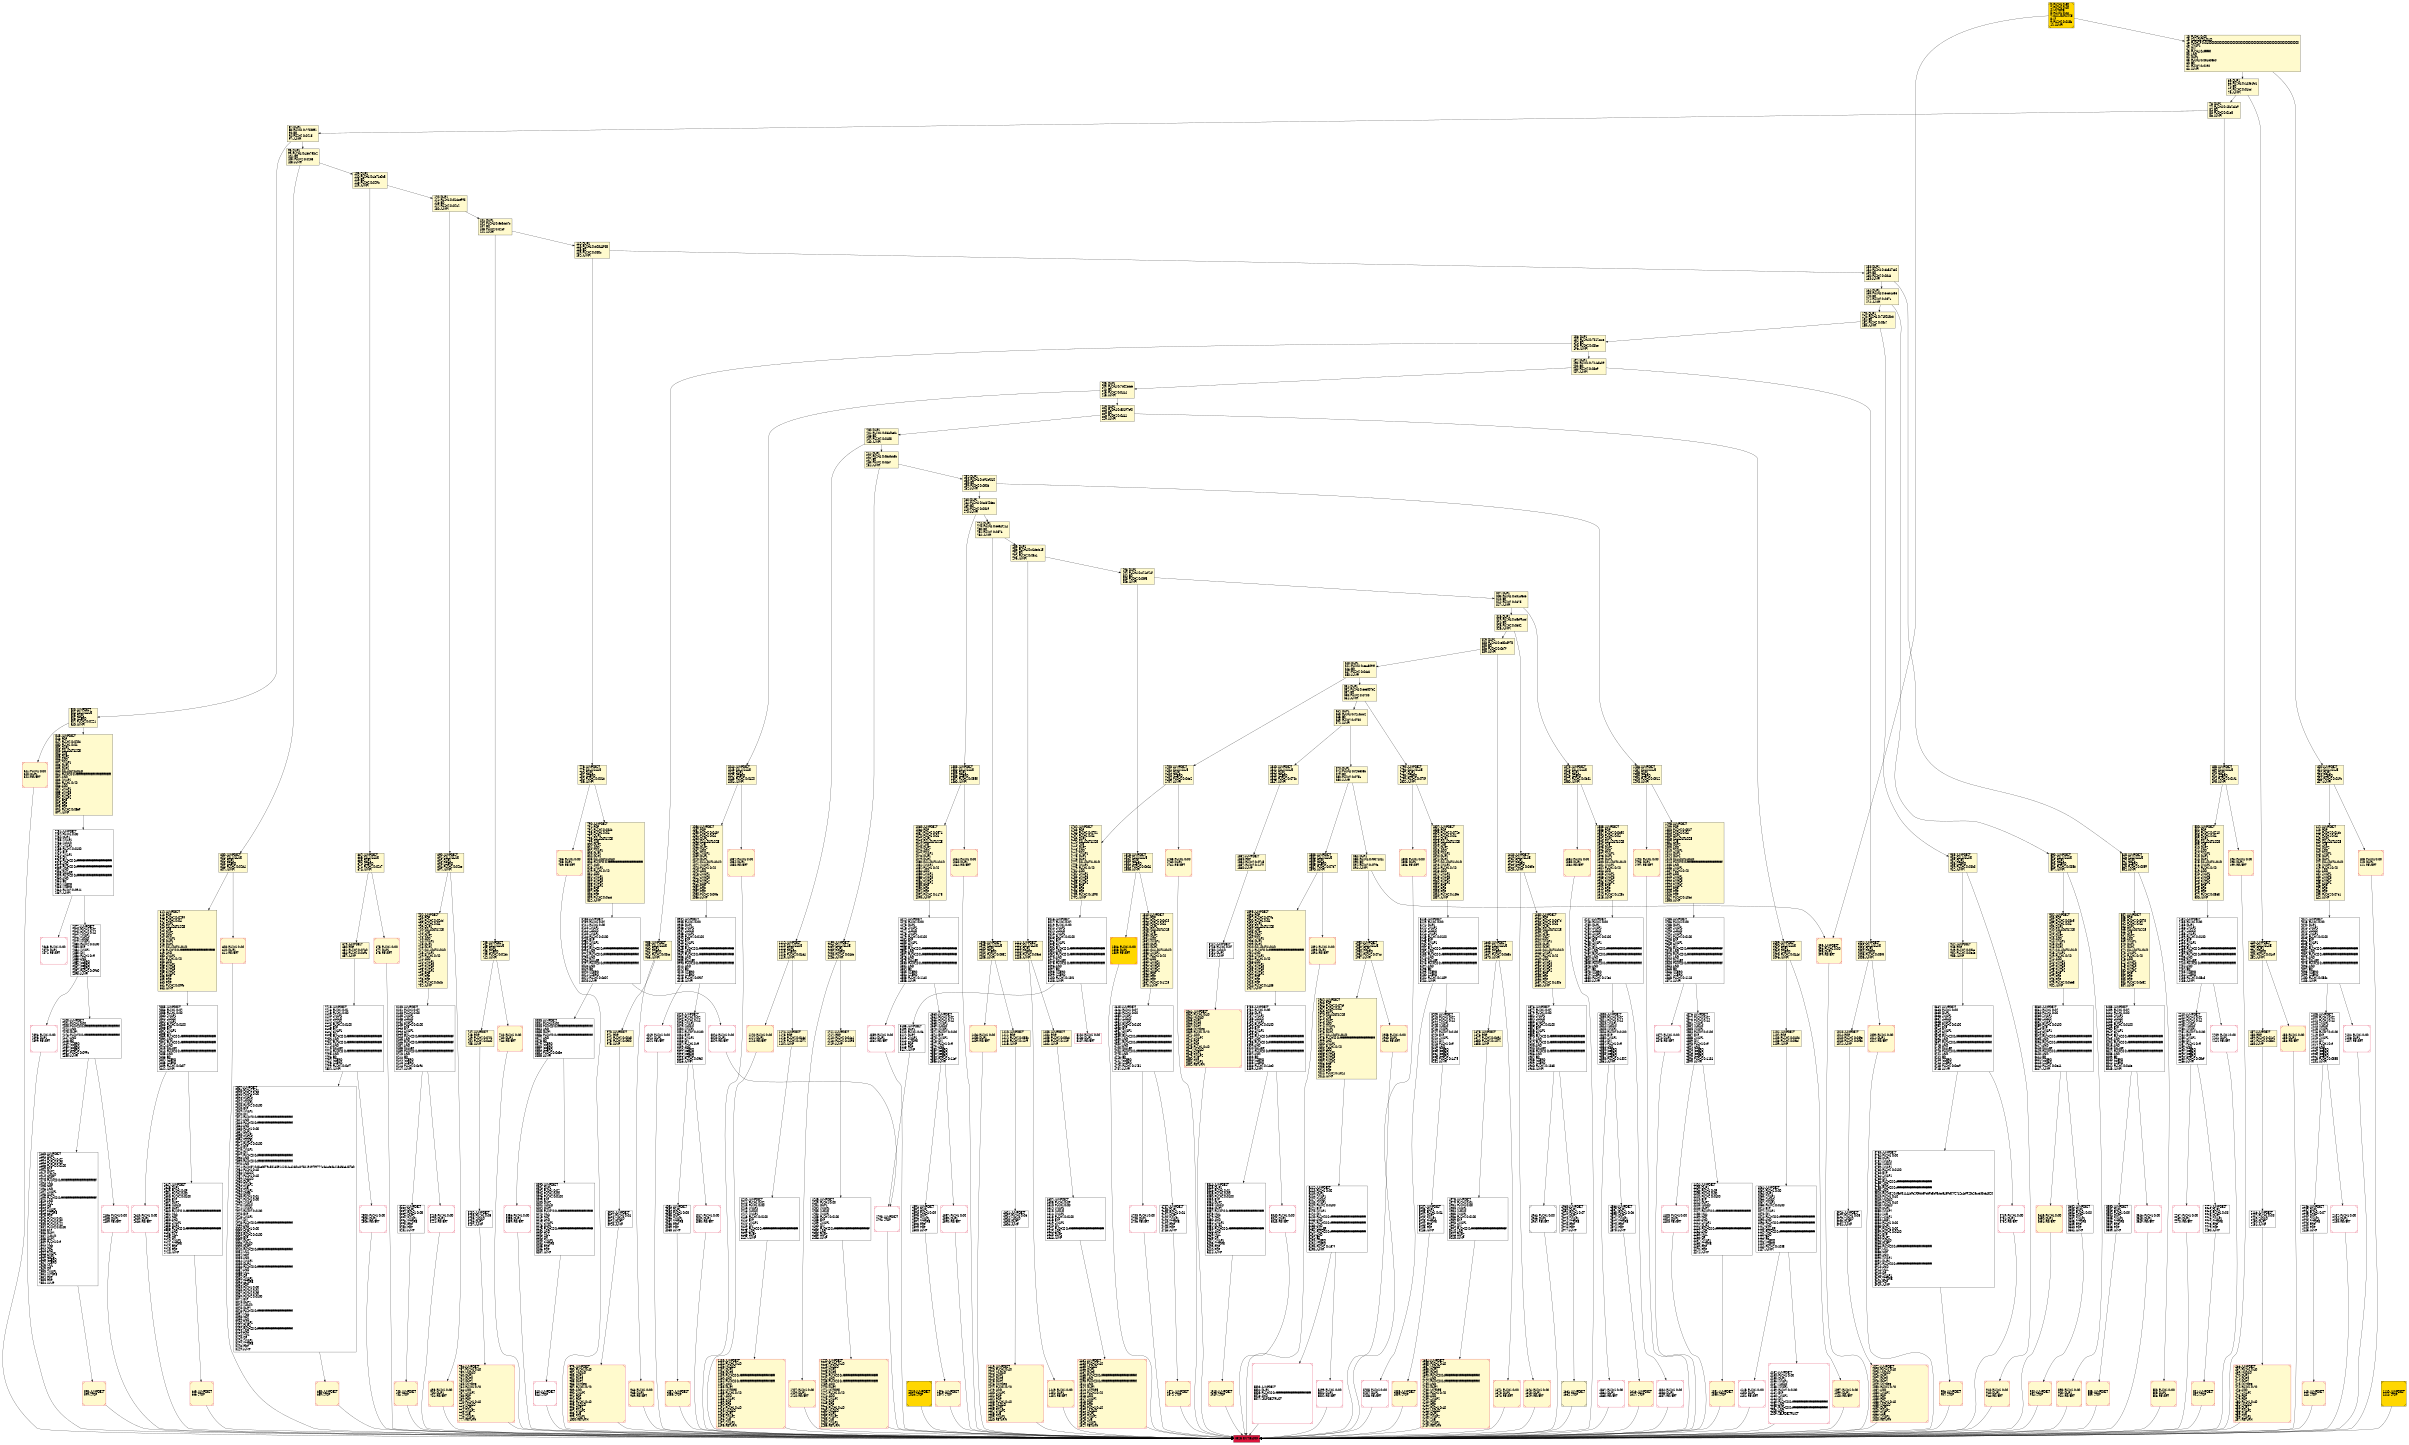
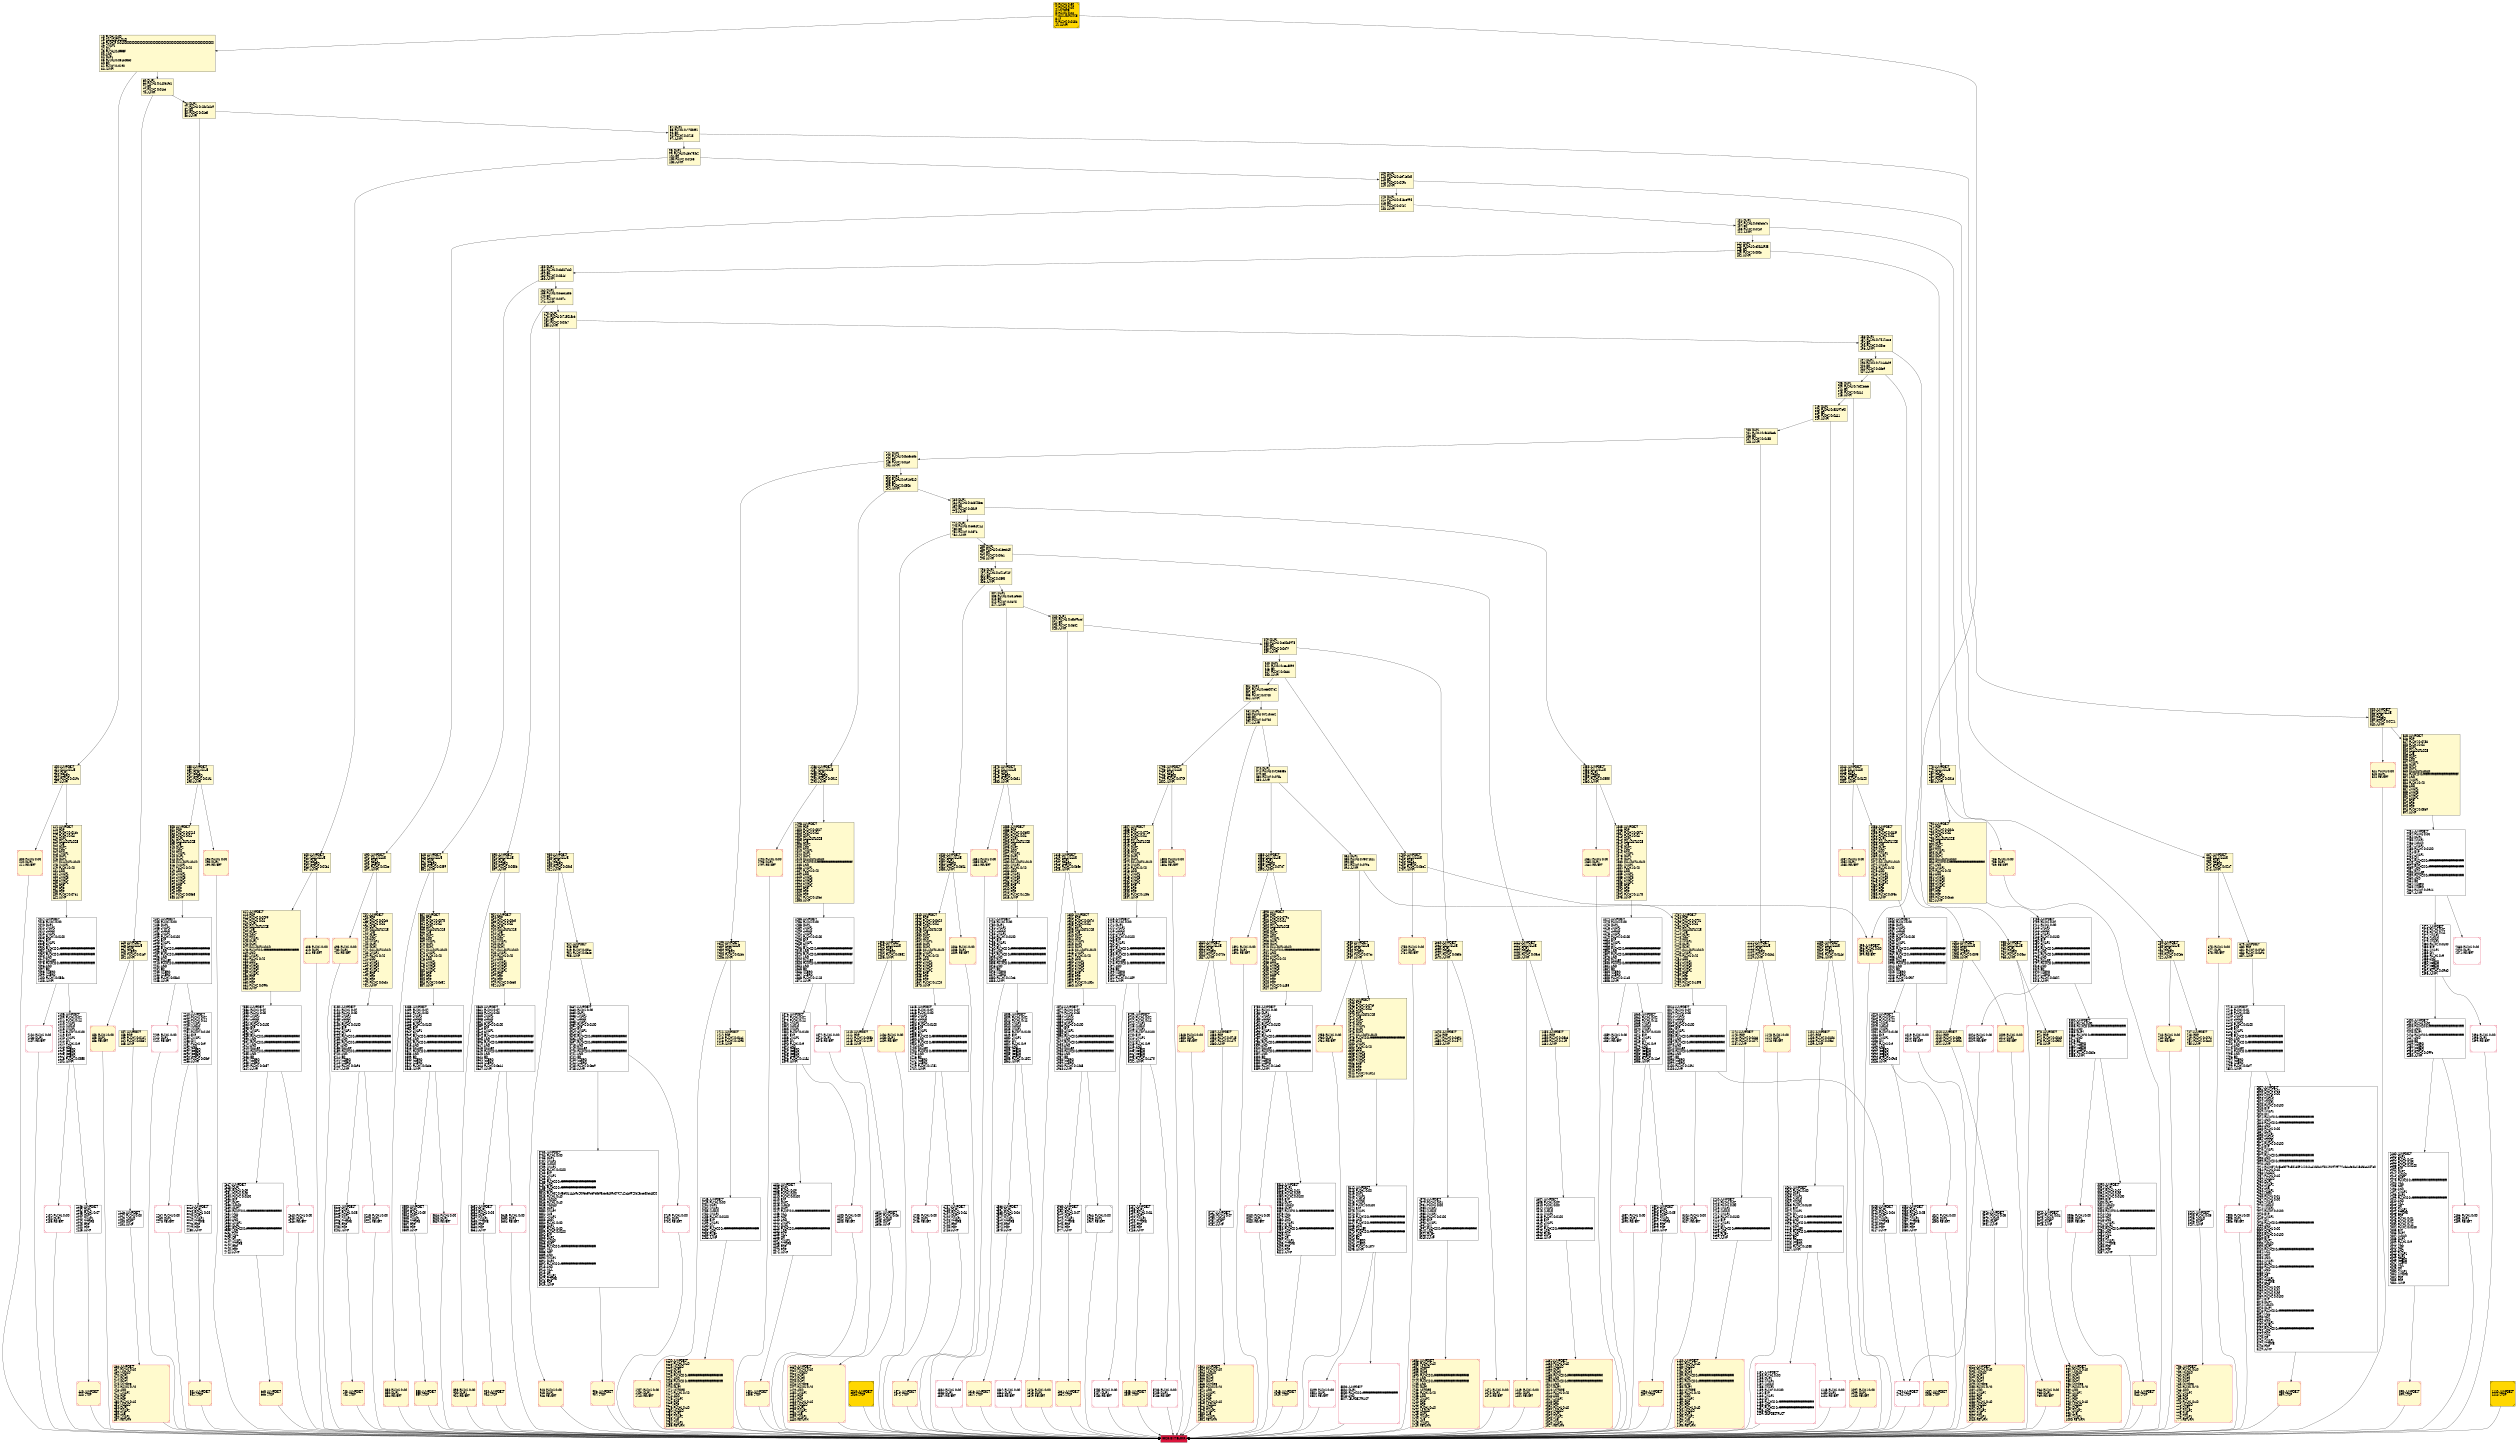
node "1536: PUSH1 0x00 1538: DUP1 1539: REVERT": fillcolor gold -> lemonchiffon
node "5104: PUSH1 0x00 5106: DUP1 5107: REVERT": shape box -> Msquare
node "1848: PUSH1 0x00 1850: DUP1 1851: REVERT": added
node "3648: PUSH1 0x00 3650: DUP1 3651: REVERT": fillcolor lemonchiffon -> white
node "3546: PUSH1 0x00 3548: DUP1 3549: REVERT": shape Msquare -> box
node "843: JUMPDEST 844: STOP": fillcolor white -> lemonchiffon
node "5233: PUSH1 0x00 5235: DUP1 5236: REVERT": added
node "1661: JUMPDEST 1662: STOP": color black -> crimson
edge "5104: PUSH1 0x00 5106: DUP1 5107: REVERT" -> "5528: EXIT BLOCK": added
